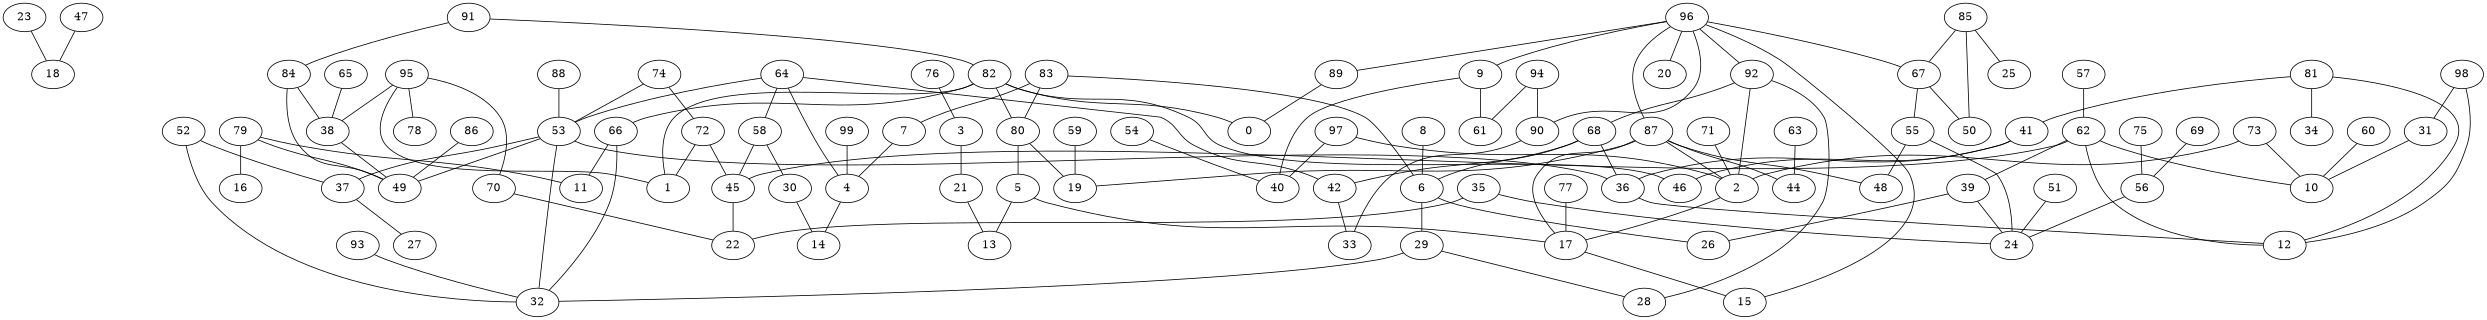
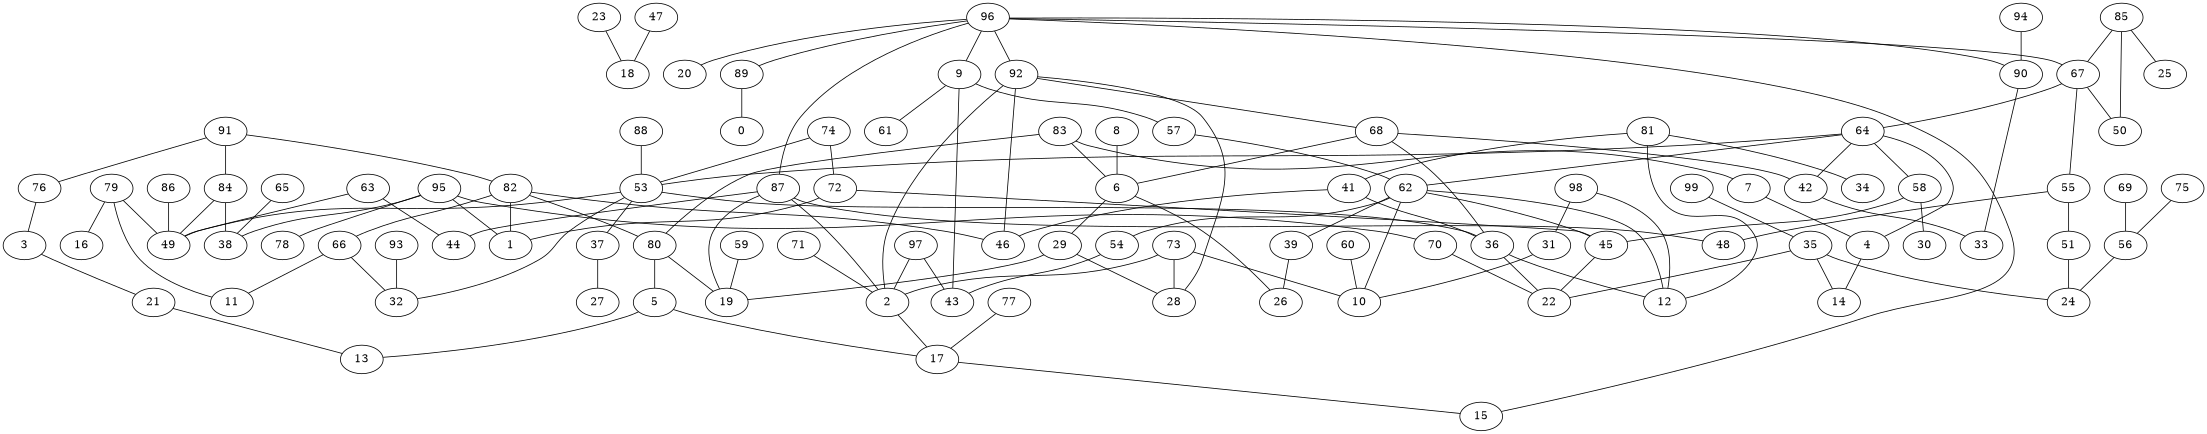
edge "9" -- "57": added
edge "94" -- "61": removed
edge "82" -- "0": removed
edge "67" -- "64": added
node "52": removed
edge "92" -- "46": added
edge "99" -- "4": now "99" -- "35"
edge "91" -- "76": added
edge "38" -- "49": now "63" -- "49"
edge "64" -- "62": added
edge "55" -- "24": now "55" -- "51"
edge "87" -- "17": removed
node "40": label "40" -> "43"
edge "30" -- "14": now "35" -- "14"
edge "62" -- "54": added
edge "39" -- "24": removed
edge "73" -- "28": added
edge "36" -- "22": added
edge "29" -- "32": now "29" -- "19"
